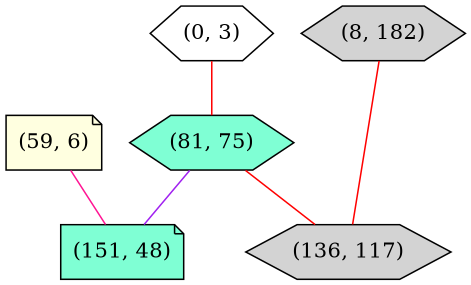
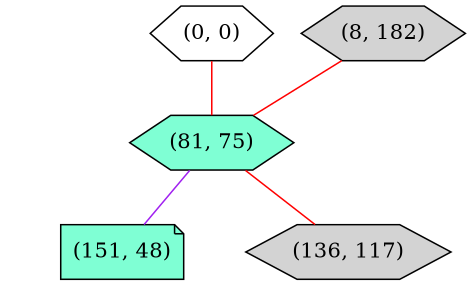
node "(0, 3)": label "(0, 3)" -> "(0, 0)"
node "(59, 6)": removed
edge "(8, 182)" -- "(136, 117)": now "(8, 182)" -- "(81, 75)"
